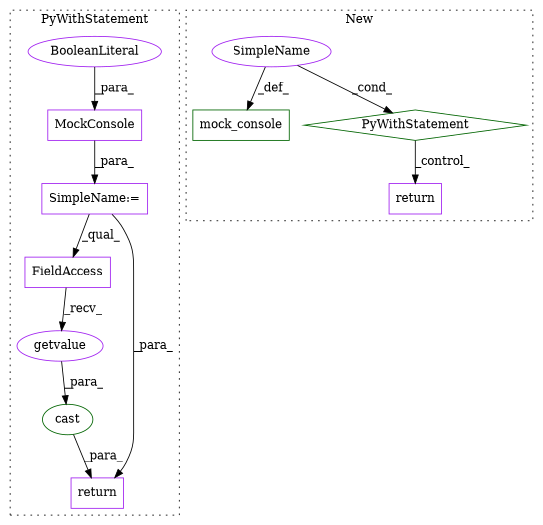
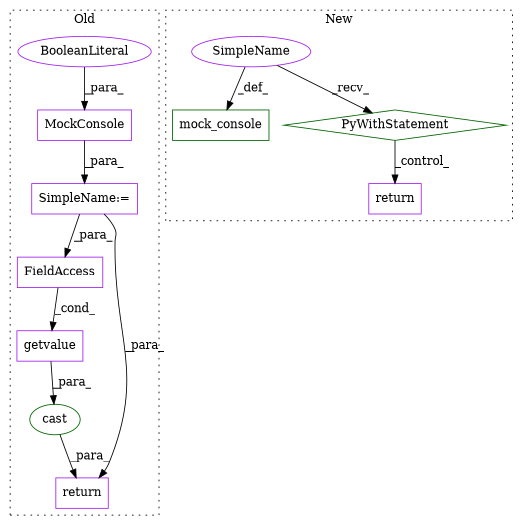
cluster "PyWithStatement": label "PyWithStatement" -> "Old"
edge "SimpleName" -> "PyWithStatement": label "_cond_" -> "_recv_"
edge "SimpleName:=" -> "FieldAccess": label "_qual_" -> "_para_"
edge "FieldAccess" -> "getvalue": label "_recv_" -> "_cond_"
node "getvalue": shape ellipse -> box
